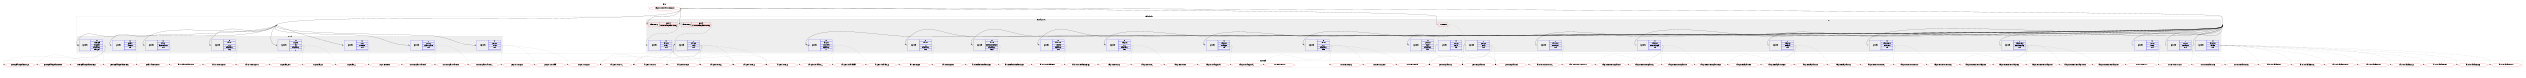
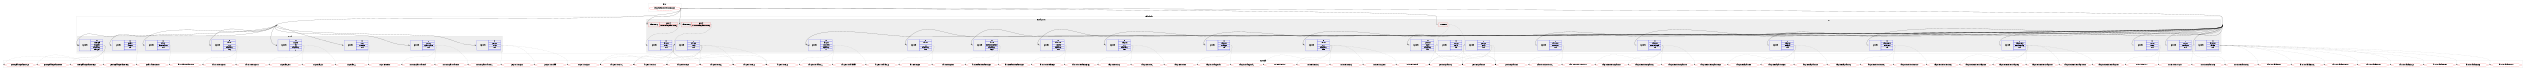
node "media-sound/gnome-music-3.22.2-r1": label "media-sound/gnome-music-3.22.2-r1" -> "media-requests/gnome-music-3.22.2-r1"
node "dev-python/pygobject-3.22.0": label "dev-python/pygobject-3.22.0" -> "dev-python/pygobject-3.26.0"
node "x11-libs/gtk+-3.22.16": added
node "dev-python/dbus-python-1.2.4": label "dev-python/dbus-python-1.2.4" -> "use-python/dbus-python-1.2.4"
